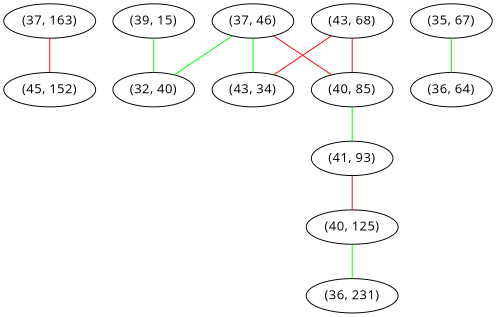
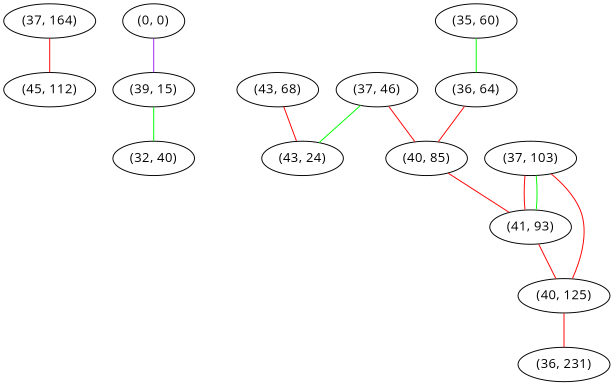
node "(37, 163)": label "(37, 163)" -> "(37, 164)"
node "(0, 0)": added
node "(35, 67)": label "(35, 67)" -> "(35, 60)"
edge "(37, 46)" -- "(32, 40)": removed
edge "(43, 68)" -- "(40, 85)": now "(36, 64)" -- "(40, 85)"
node "(45, 152)": label "(45, 152)" -> "(45, 112)"
node "(43, 34)": label "(43, 34)" -> "(43, 24)"
edge "(40, 85)" -- "(41, 93)": color green -> red
node "(37, 103)": added
edge "(40, 125)" -- "(36, 231)": color green -> red
